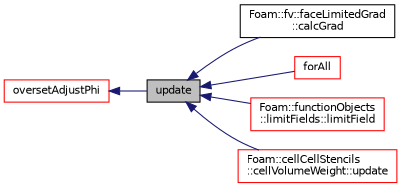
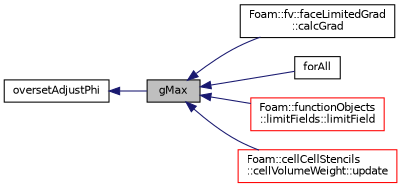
node "forAll": color red -> black
node "oversetAdjustPhi": color red -> black
node "update": label "update" -> "gMax"
